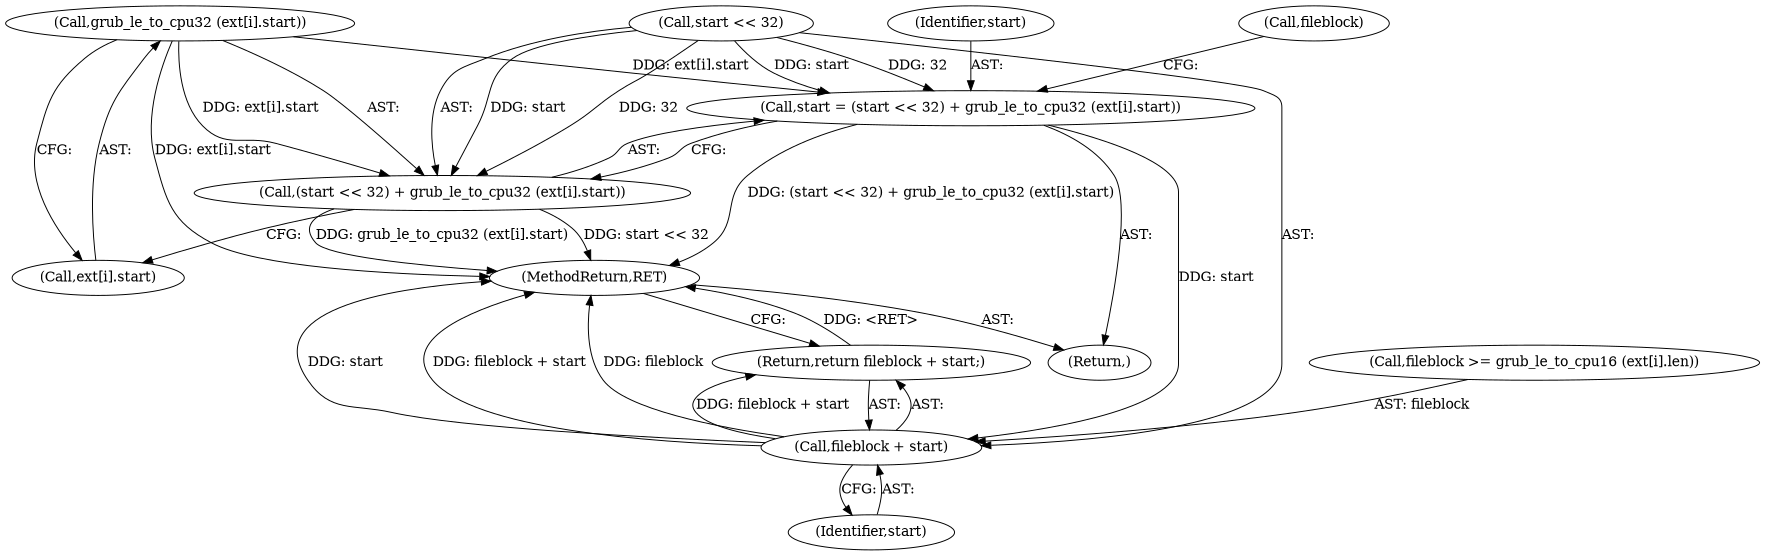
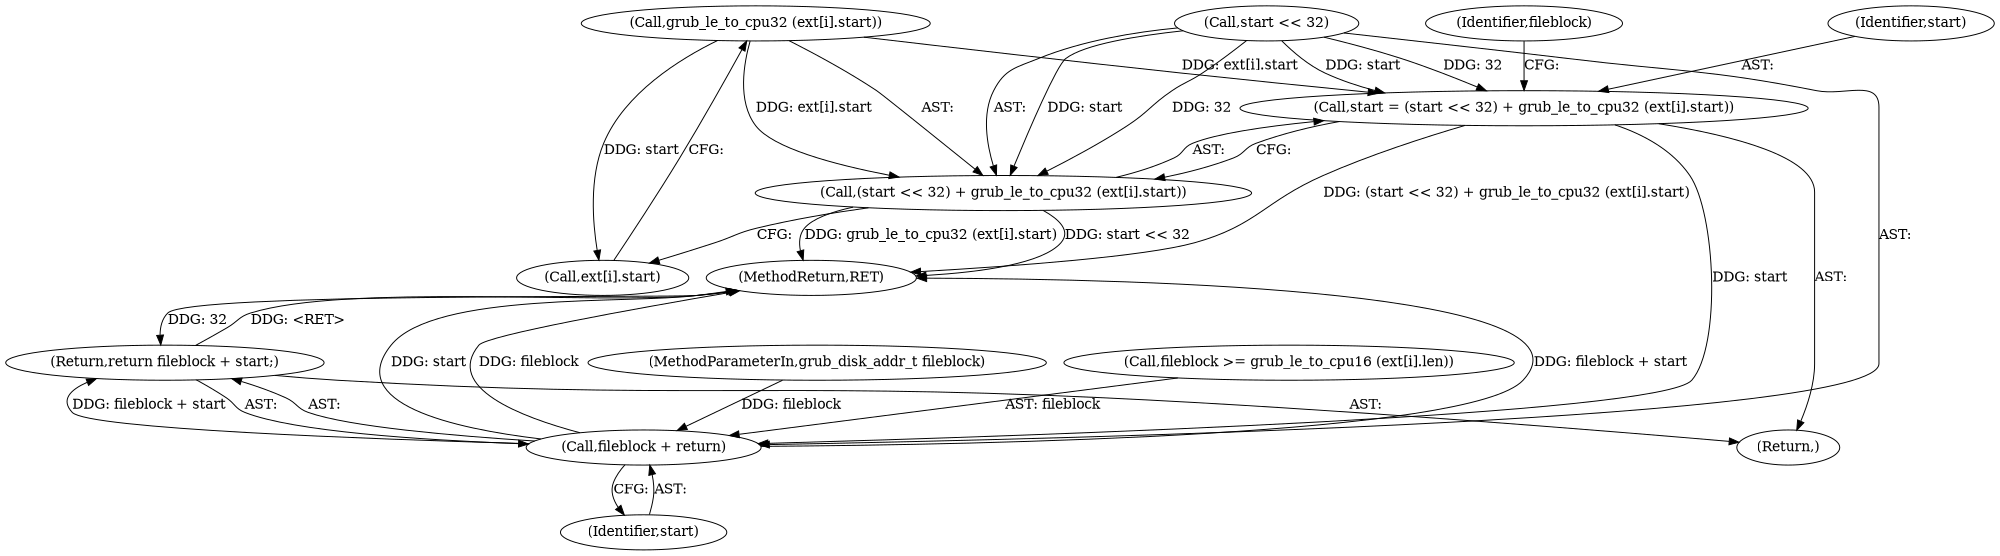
node "(Call,fileblock)": label "(Call,fileblock)" -> "(Identifier,fileblock)"
edge "(Call,grub_le_to_cpu32 (ext[i].start))" -> "(Call,ext[i].start)": label "CFG: " -> "DDG: start"
edge "(Call,ext[i].start)" -> "(Call,grub_le_to_cpu32 (ext[i].start))": label "AST: " -> "CFG: "
edge "(Call,grub_le_to_cpu32 (ext[i].start))" -> "(MethodReturn,RET)": removed, label "DDG: ext[i].start"
edge "(MethodReturn,RET)" -> "(Return,)": now "(Return,return fileblock + start;)" -> "(Return,)"
edge "(MethodReturn,RET)" -> "(Return,return fileblock + start;)": label "CFG: " -> "DDG: 32"
node "(MethodParameterIn,grub_disk_addr_t fileblock)": added
node "(Call,fileblock + start)": label "(Call,fileblock + start)" -> "(Call,fileblock + return)"
